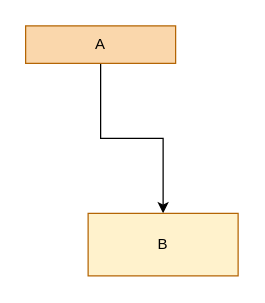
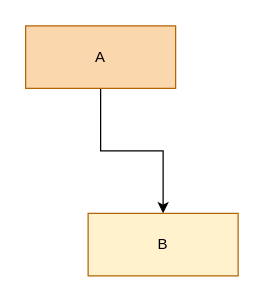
node "A": size 150x38 -> 150x63
